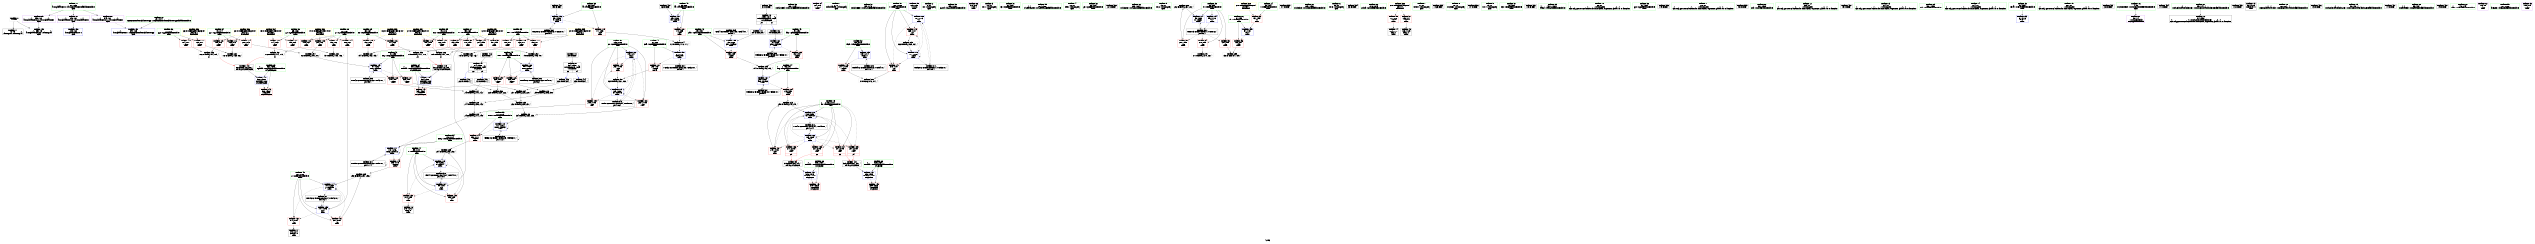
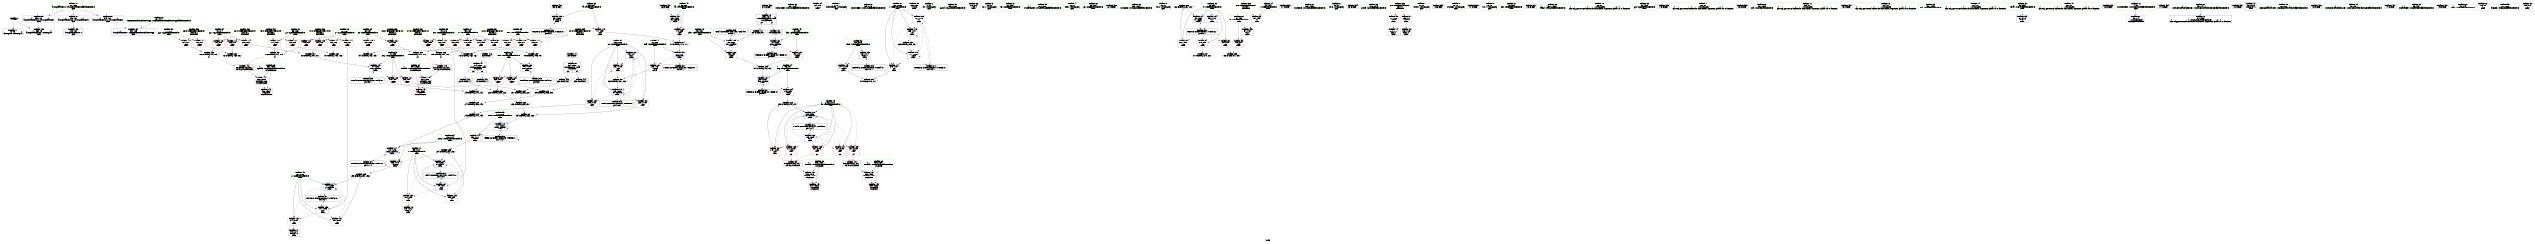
edge "NodeID: 171" -> "NodeID: 145": now "NodeID: 285" -> "NodeID: 145"
